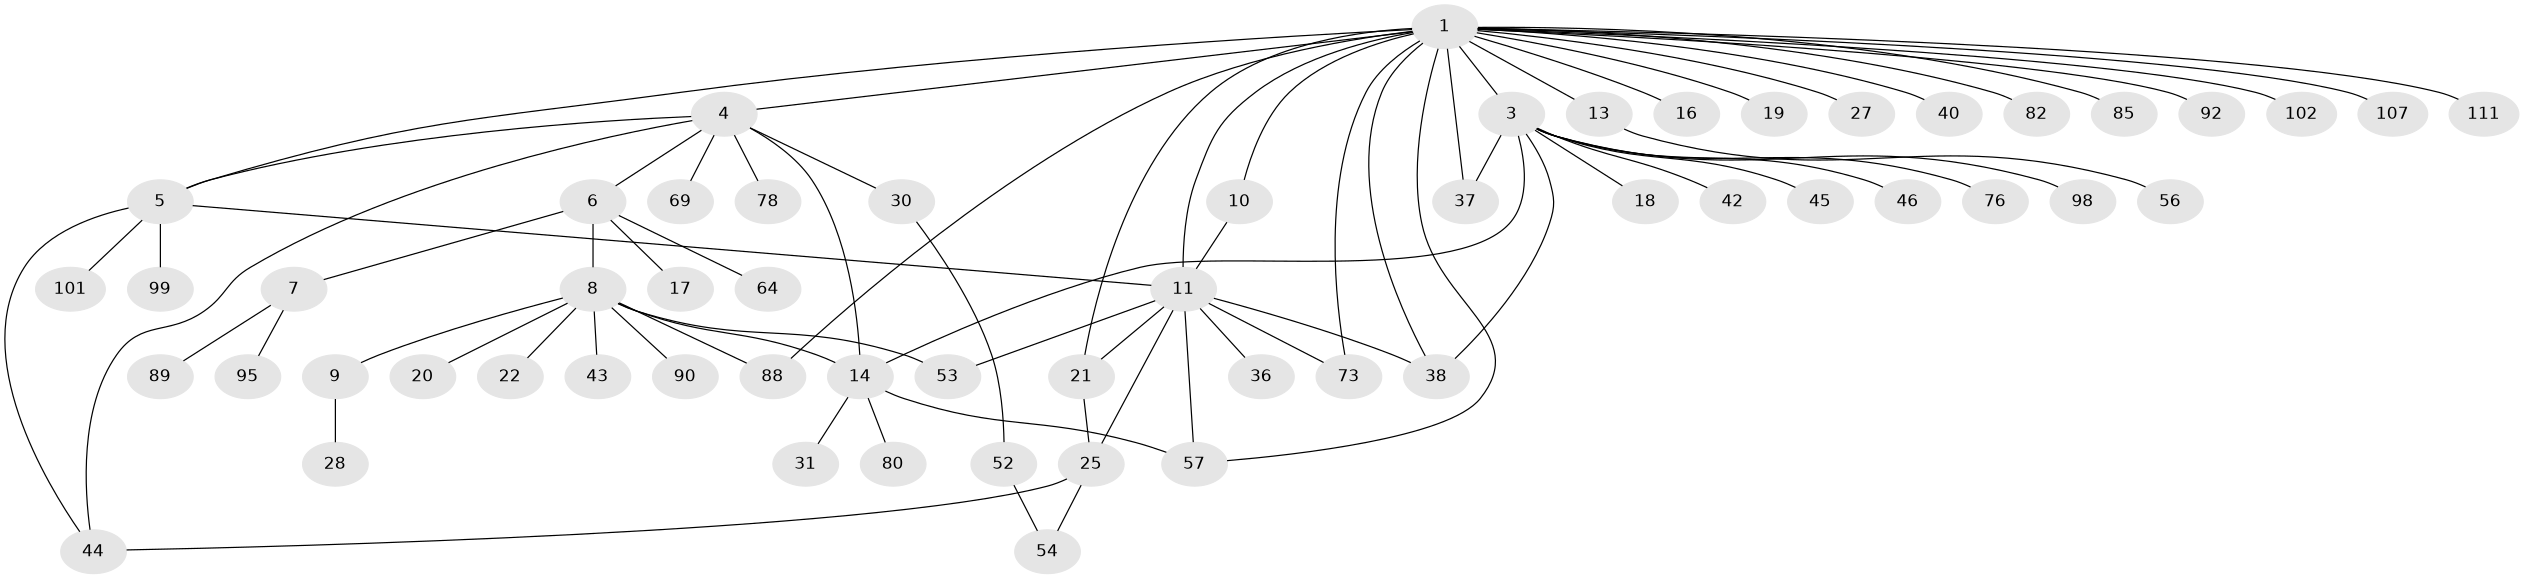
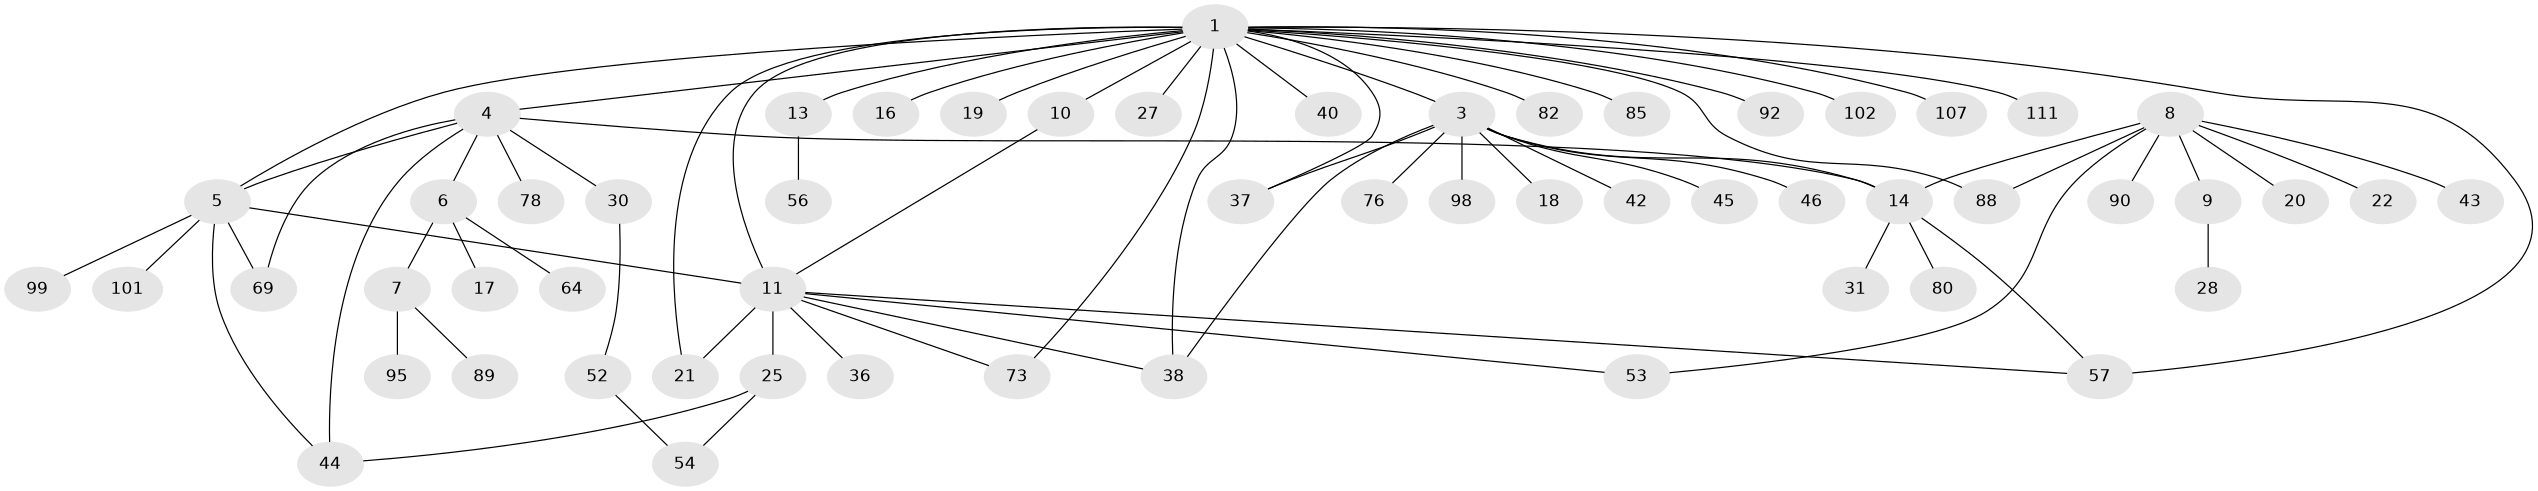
edge "5" -- "69": added
edge "6" -- "8": removed
edge "21" -- "25": removed
